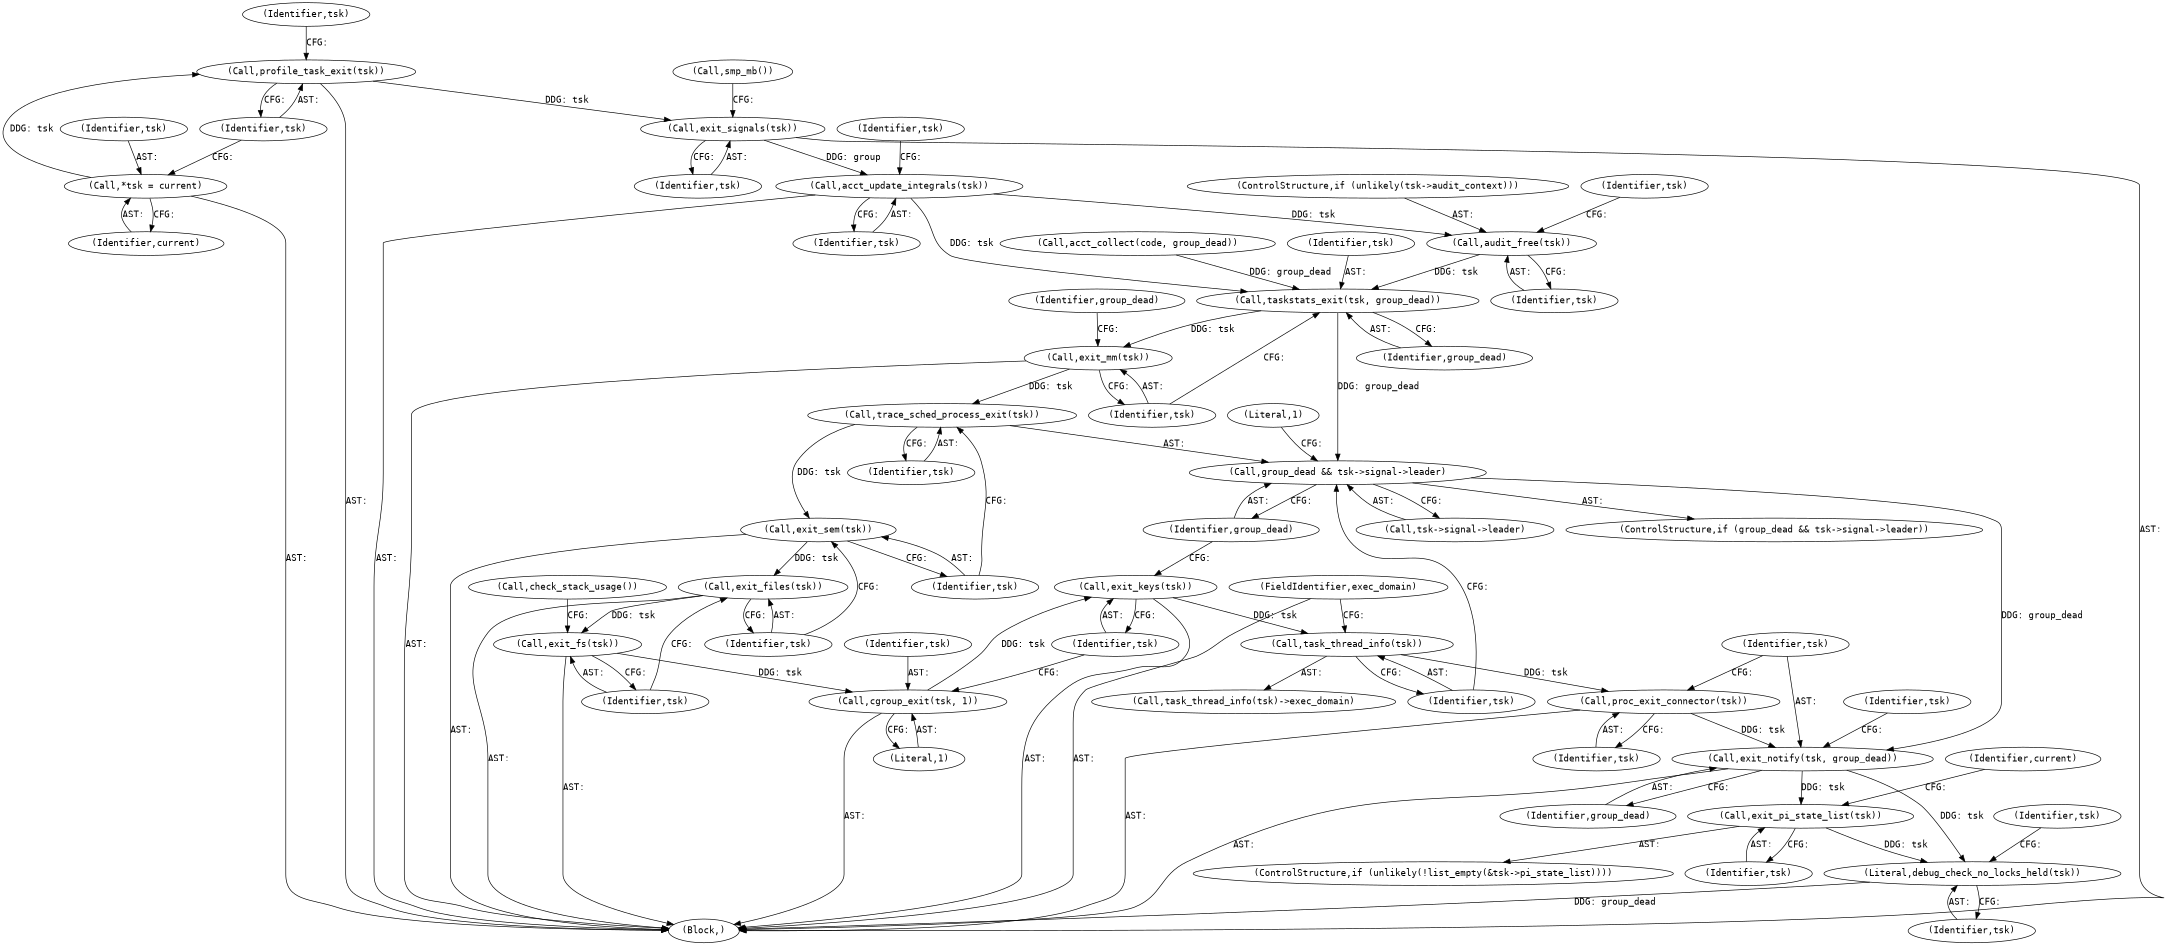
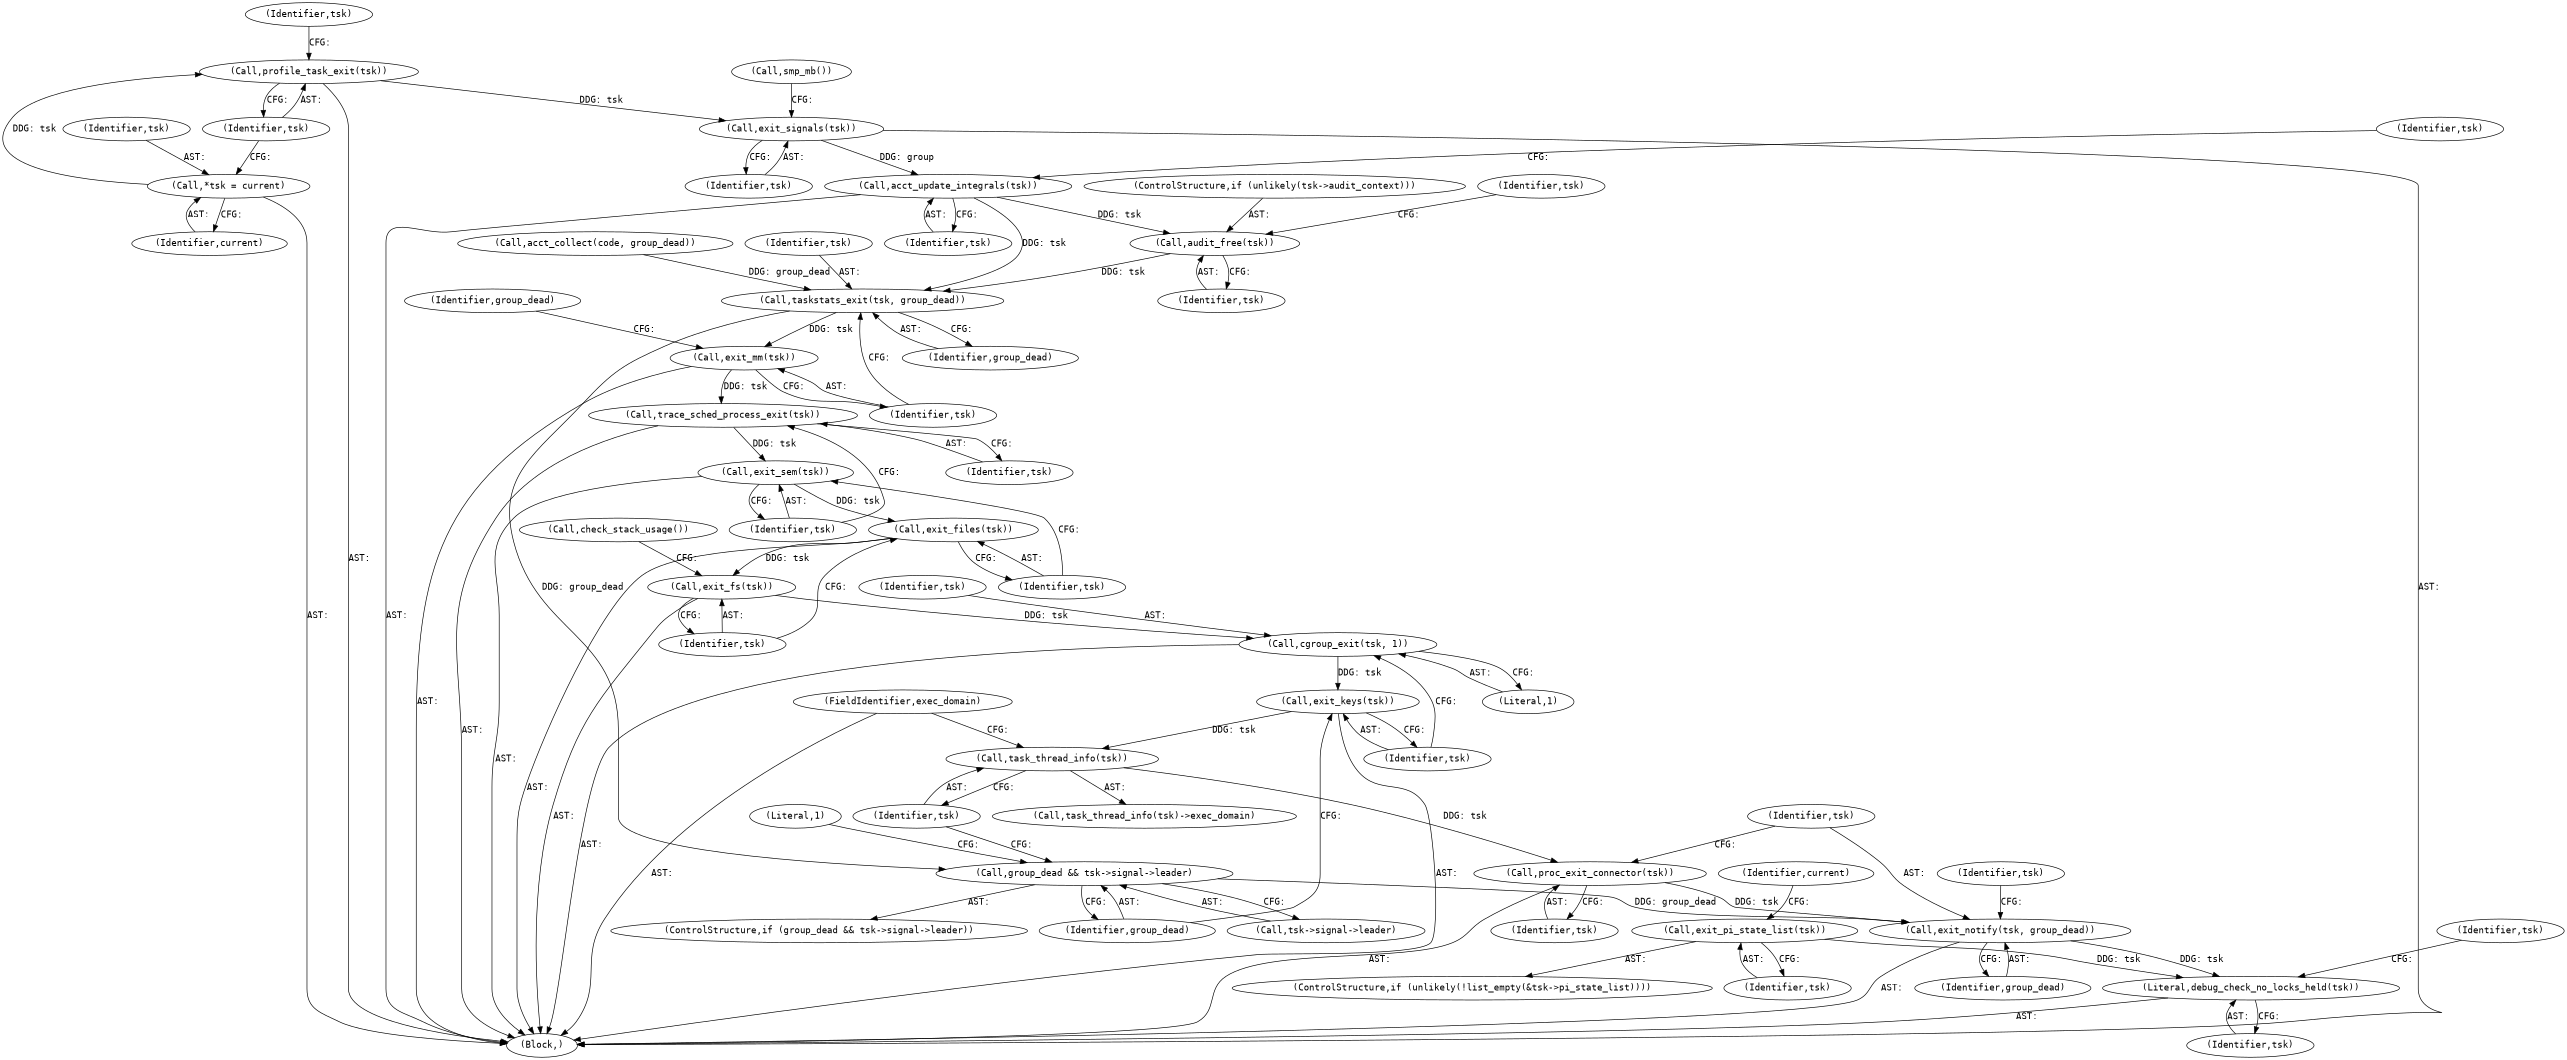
edge "(Call,trace_sched_process_exit(tsk))" -> "(Call,group_dead && tsk->signal->leader)": now "(Call,trace_sched_process_exit(tsk))" -> "(Block,)"
edge "(Call,exit_notify(tsk, group_dead))" -> "(Call,exit_pi_state_list(tsk))": removed, label "DDG: tsk"
edge "(Literal,debug_check_no_locks_held(tsk))" -> "(Block,)": label "DDG: group_dead" -> "AST: "
